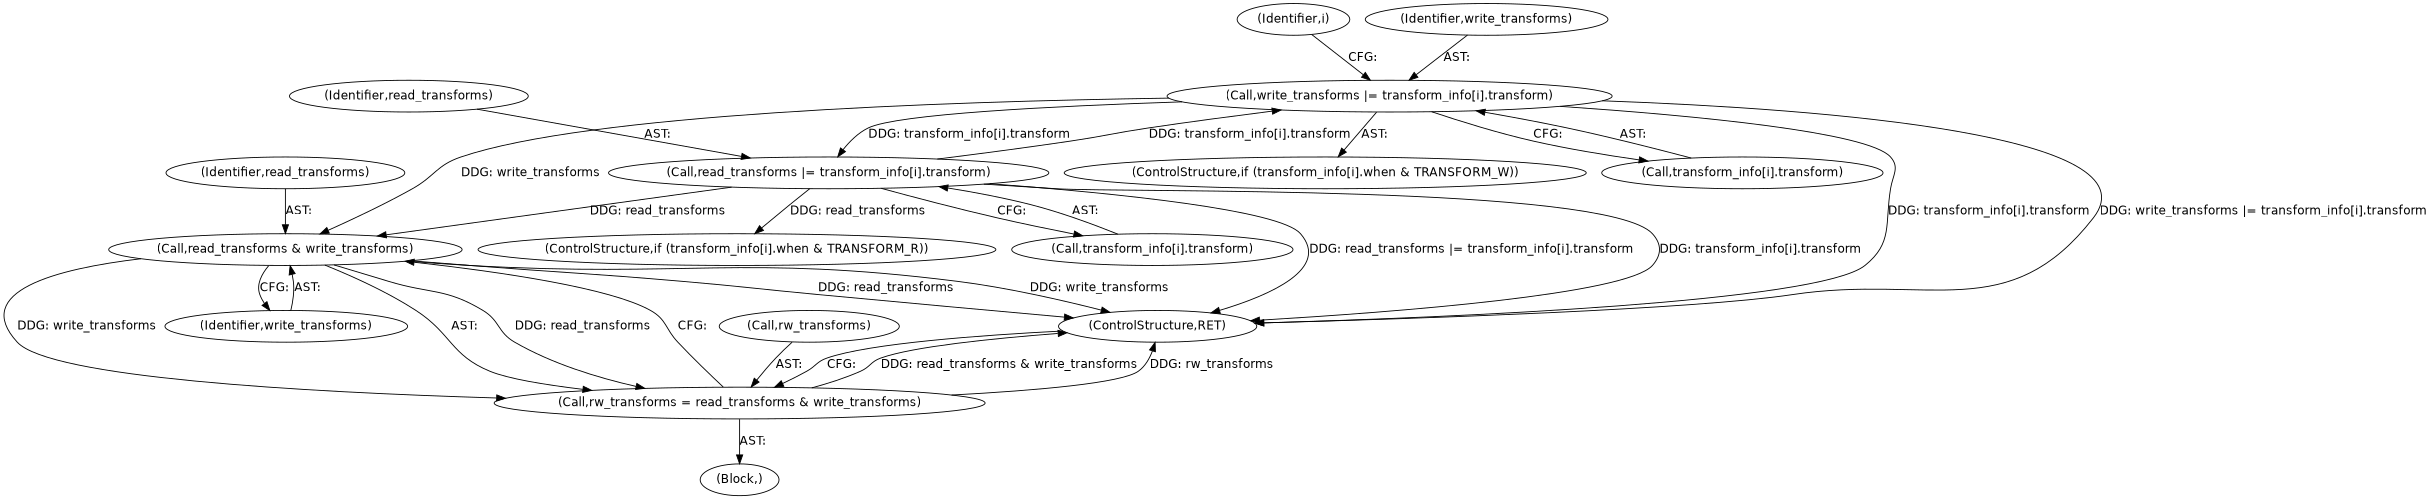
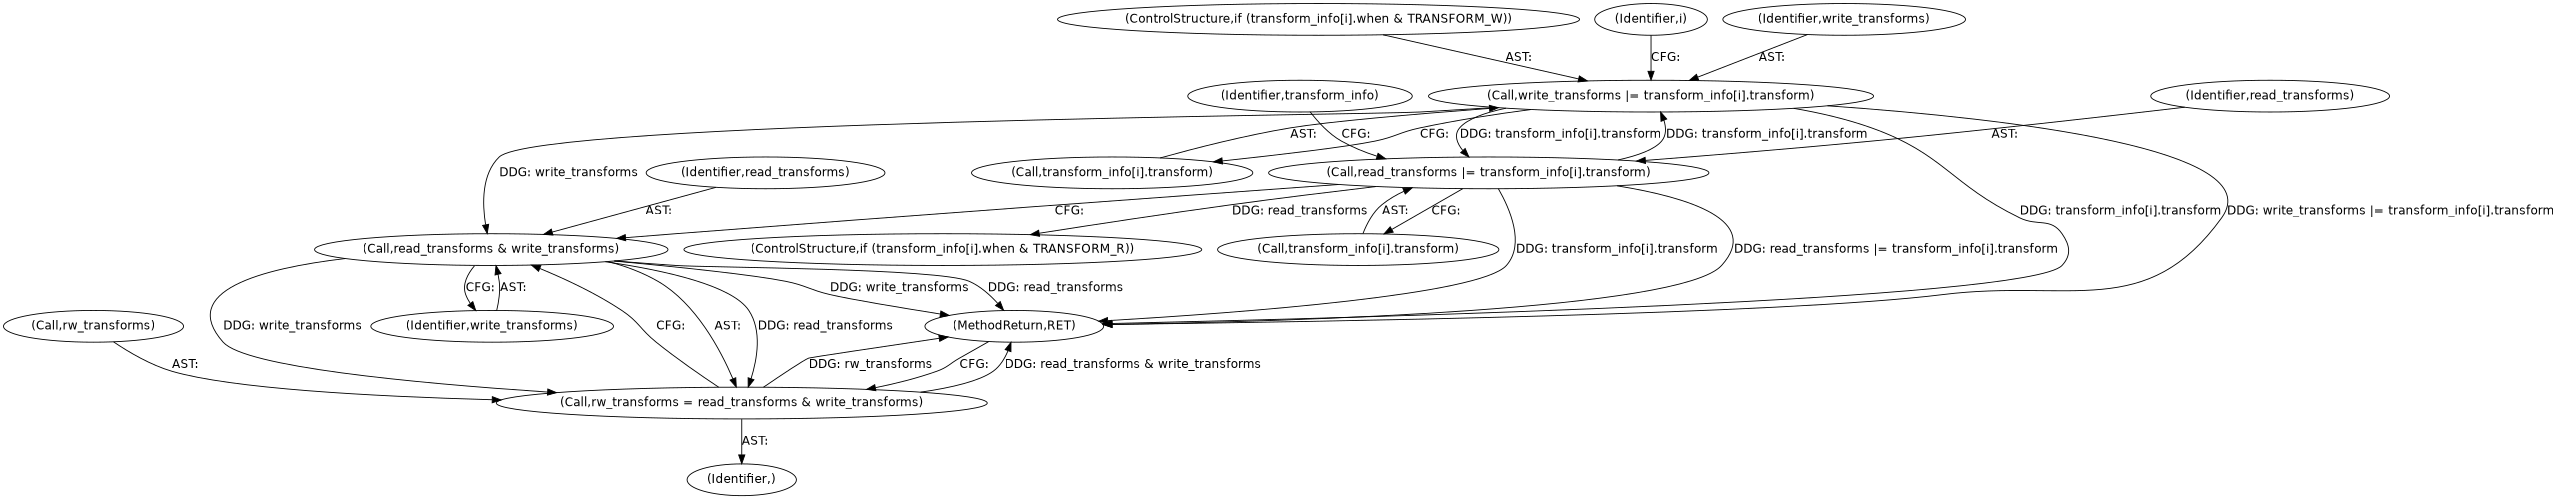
node "(Identifier,transform_info)": added
edge "(Call,write_transforms |= transform_info[i].transform)" -> "(ControlStructure,if (transform_info[i].when & TRANSFORM_W))": reversed
edge "(Call,read_transforms |= transform_info[i].transform)" -> "(Call,read_transforms & write_transforms)": label "DDG: read_transforms" -> "CFG: "
node "(ControlStructure,RET)": label "(ControlStructure,RET)" -> "(MethodReturn,RET)"
node "(Block,)": label "(Block,)" -> "(Identifier,)"
